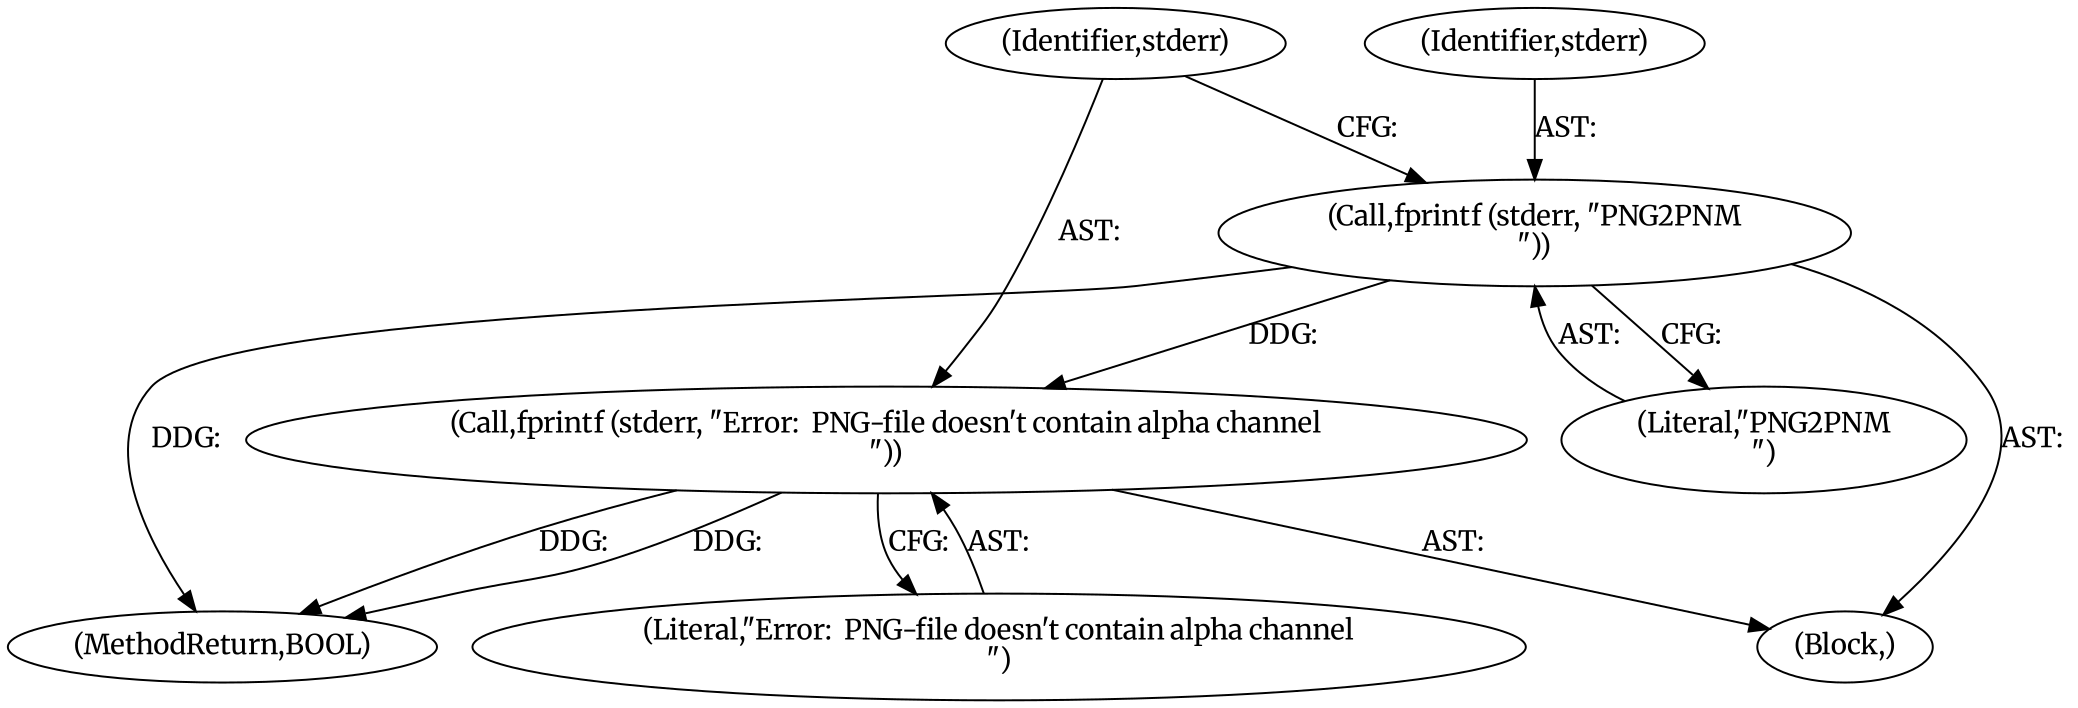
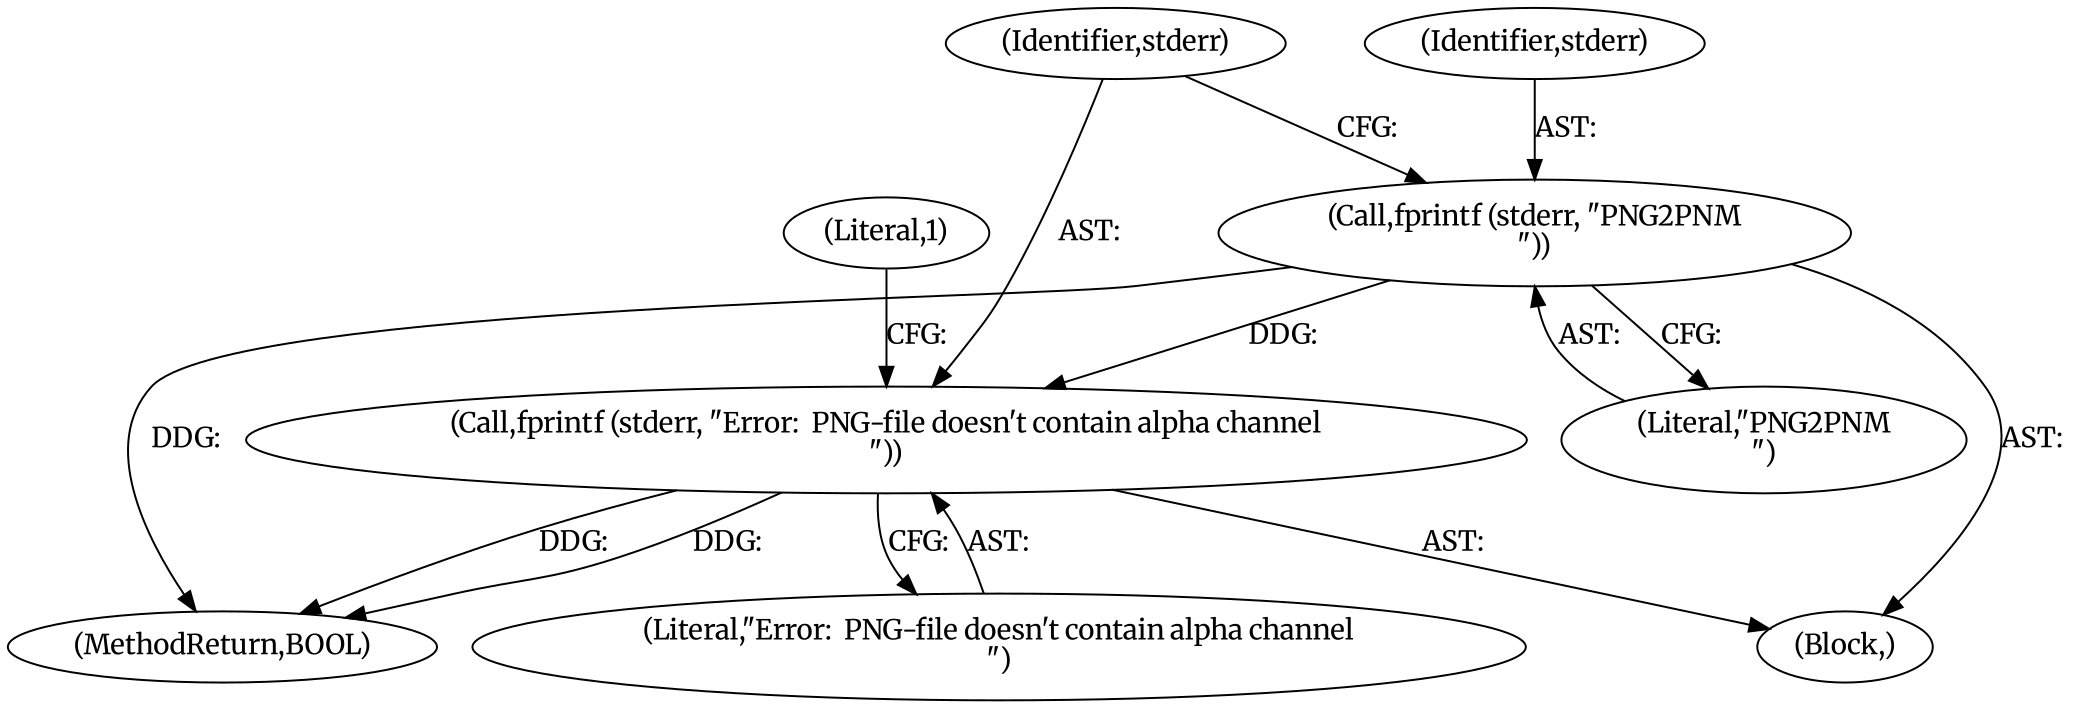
node "(Literal,1)": added
